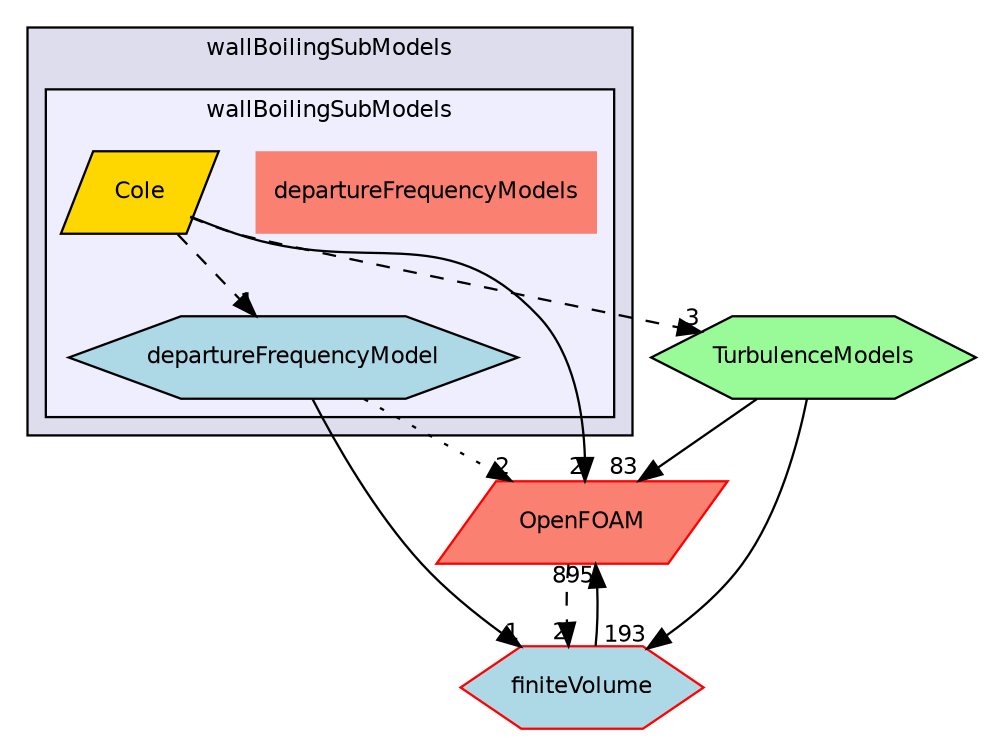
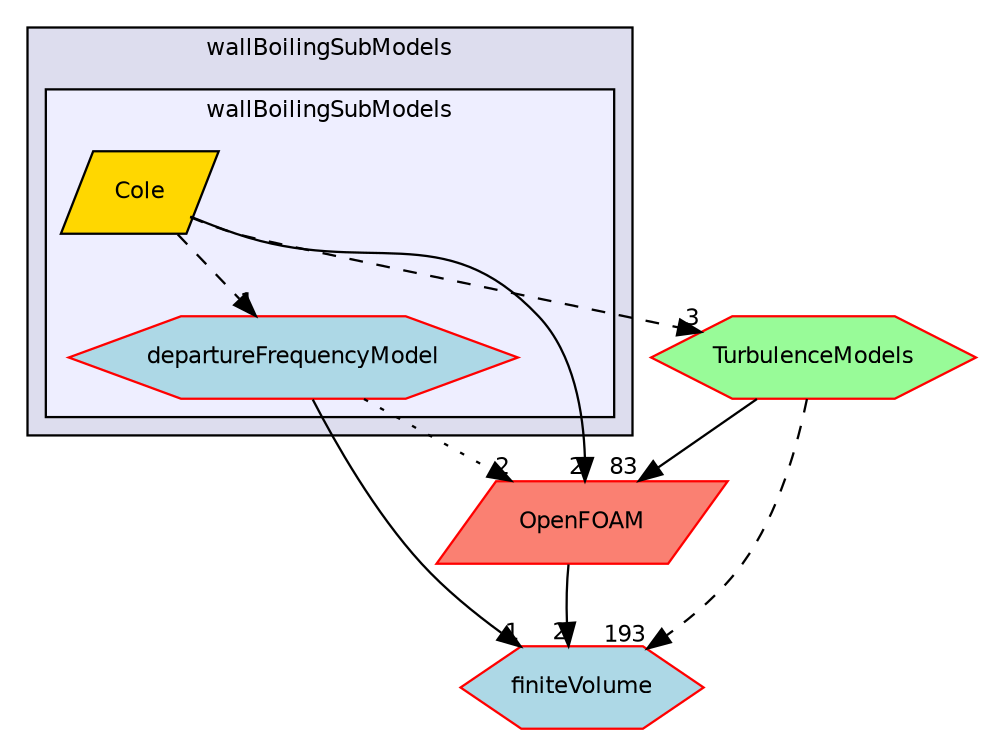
node "departureFrequencyModels": removed
node "departureFrequencyModel": color black -> red
node "TurbulenceModels": color black -> red
edge "TurbulenceModels" -> "finiteVolume": style solid -> dashed
edge "OpenFOAM" -> "finiteVolume": style dashed -> solid
edge "finiteVolume" -> "OpenFOAM": removed
